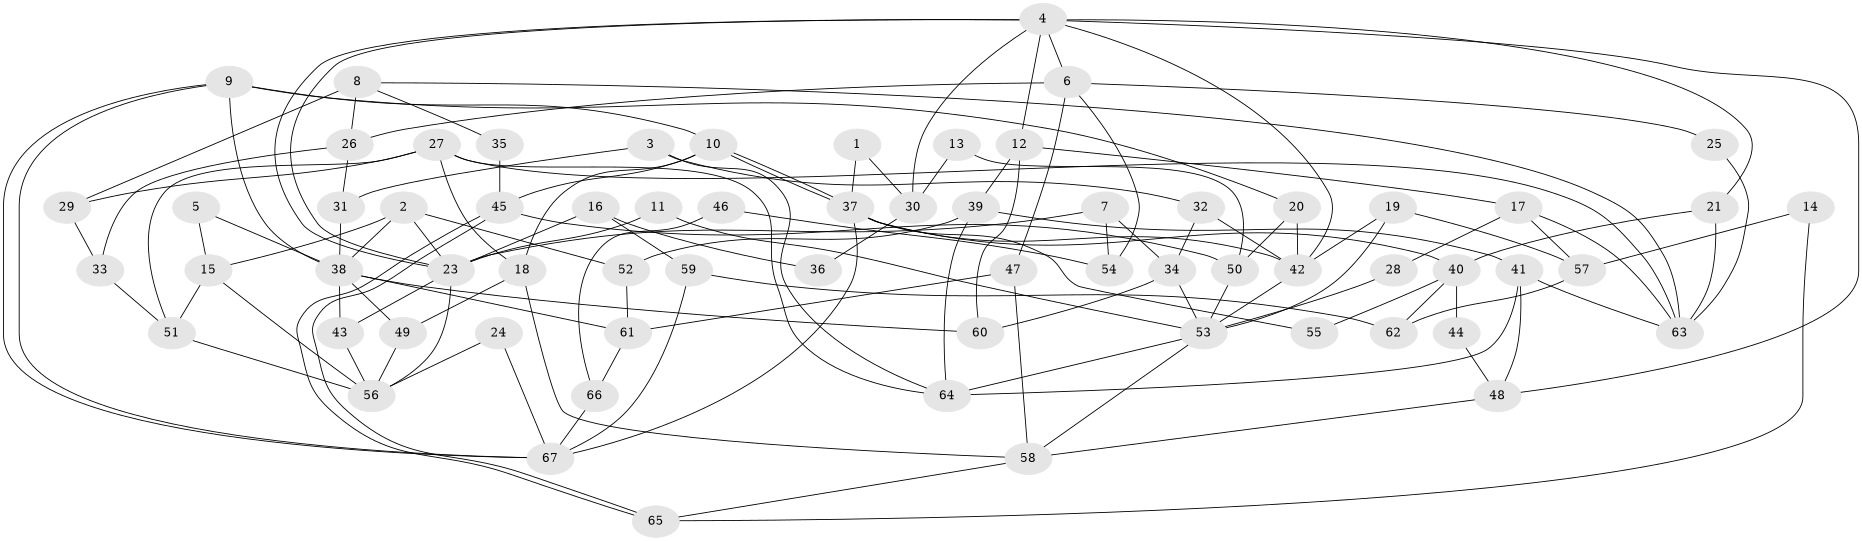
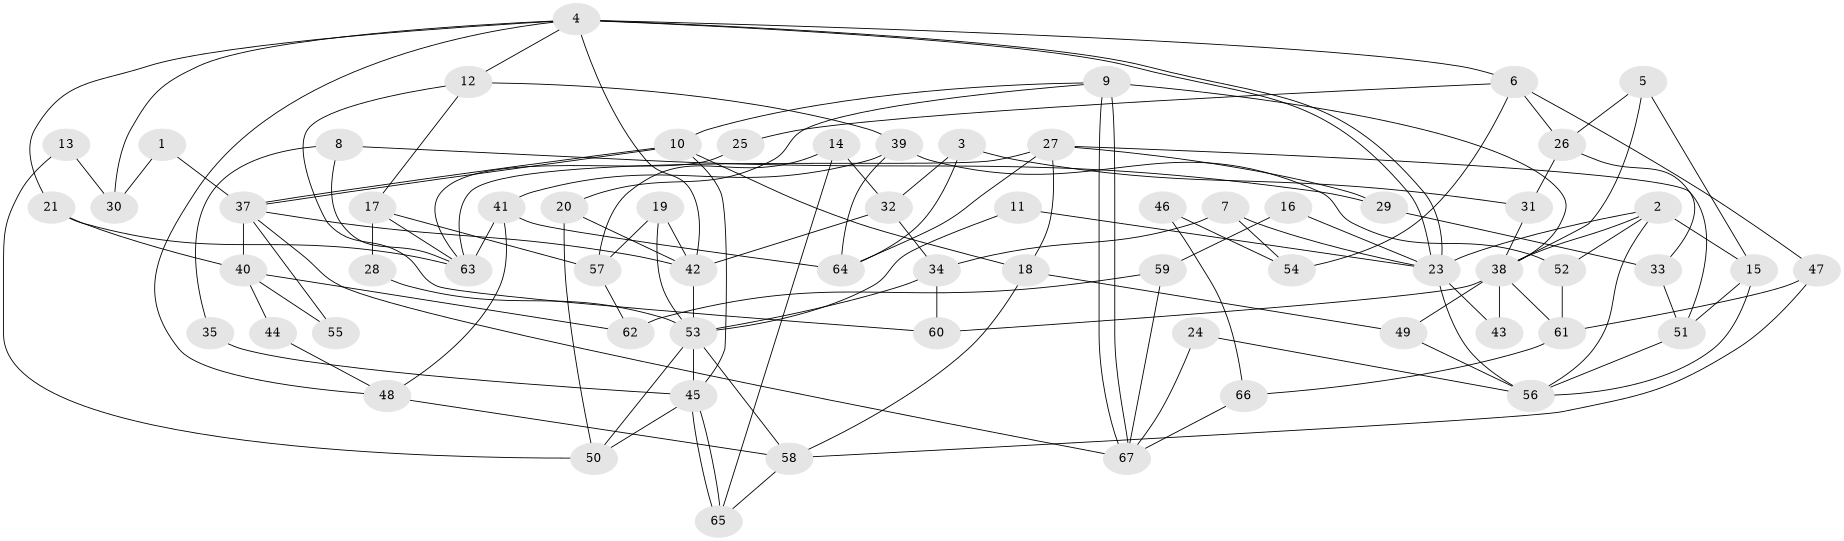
edge "8" -- "26": now "5" -- "26"
edge "14" -- "32": added
node "36": removed
edge "43" -- "56": now "2" -- "56"
edge "53" -- "64": now "53" -- "45"
